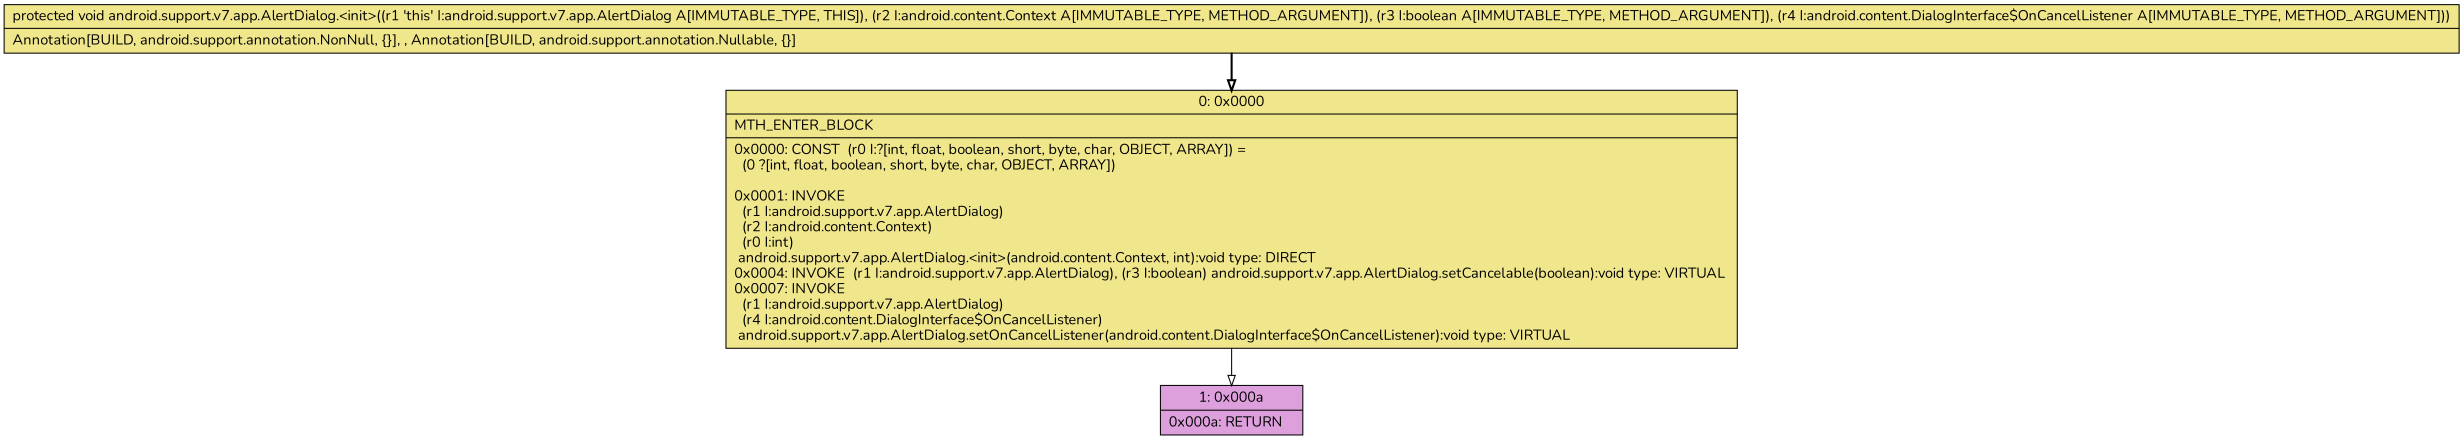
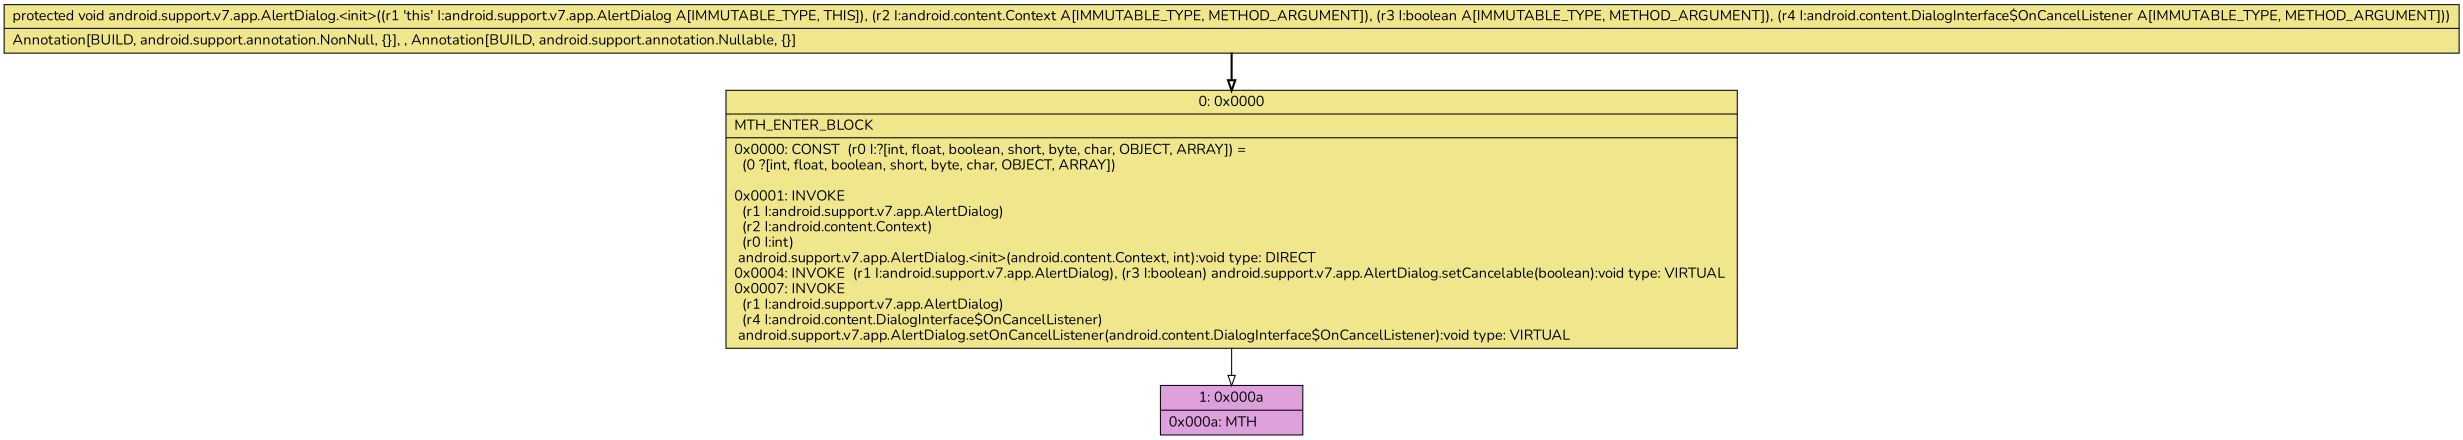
node "1: 0x000a": text "0x000a: RETURN" -> "0x000a: MTH"
